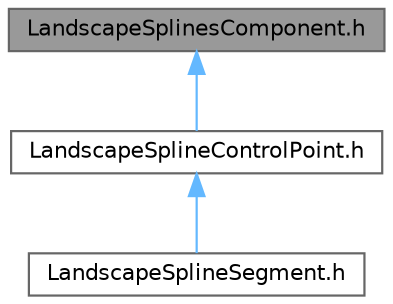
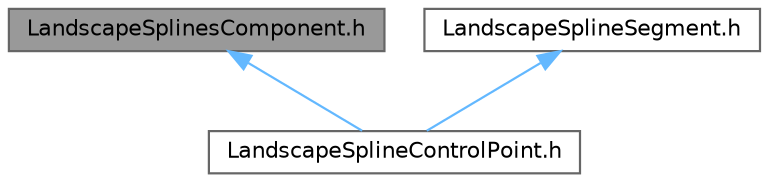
edge "LandscapeSplineSegment.h" -> "LandscapeSplineControlPoint.h": reversed
